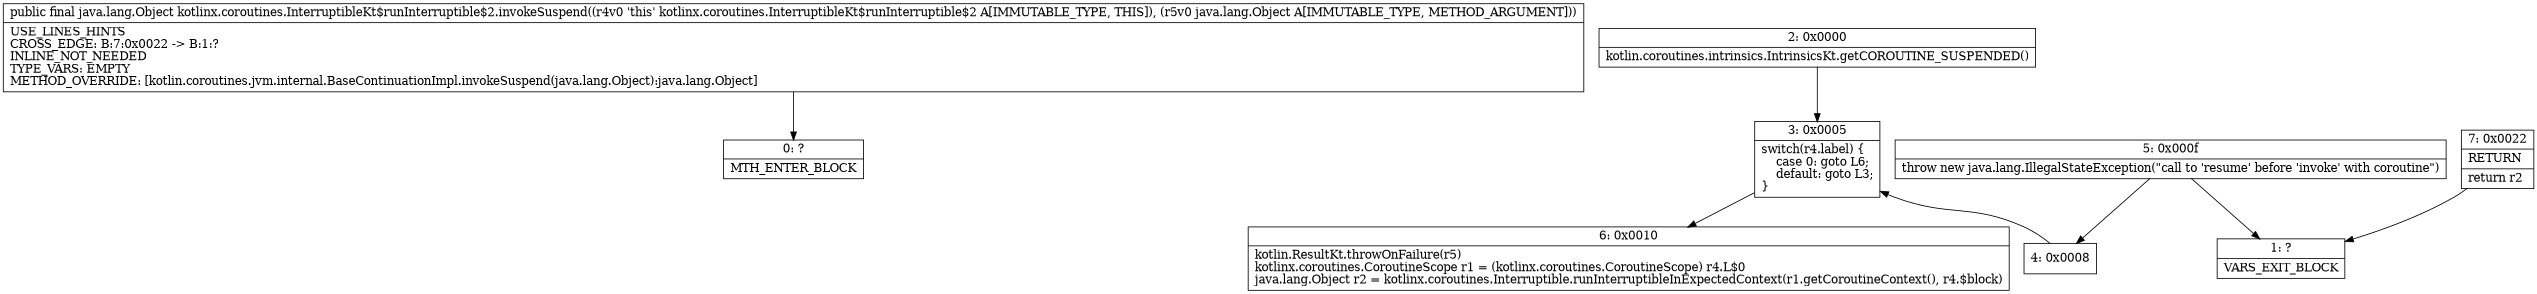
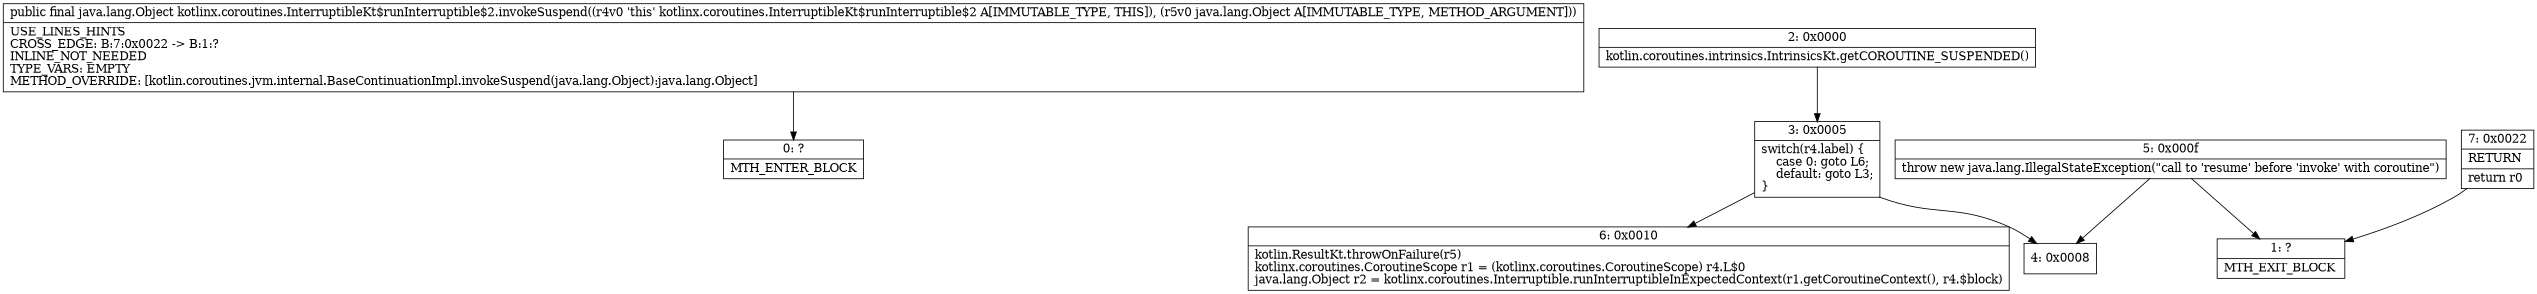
node "7: 0x0022": text "return r2" -> "return r0"
edge "4: 0x0008" -> "3: 0x0005": reversed
node "1: ?": text "VARS_EXIT_BLOCK" -> "MTH_EXIT_BLOCK"
